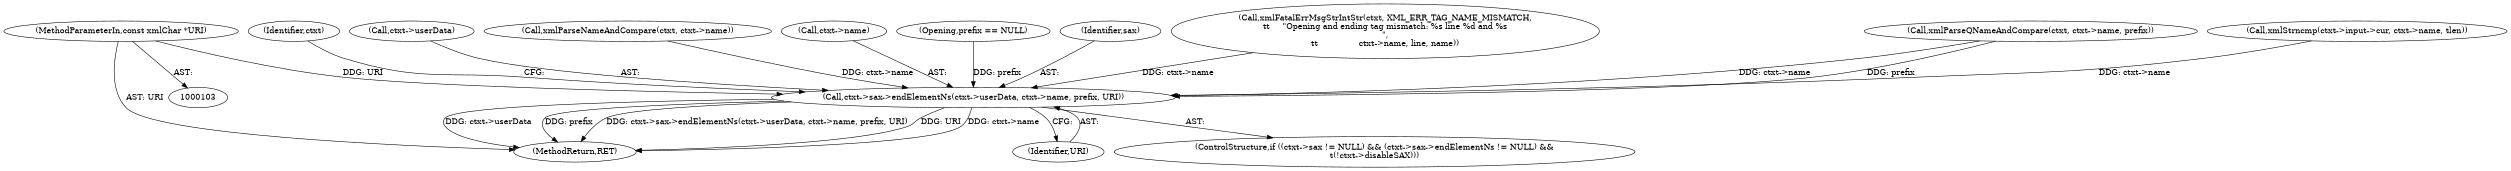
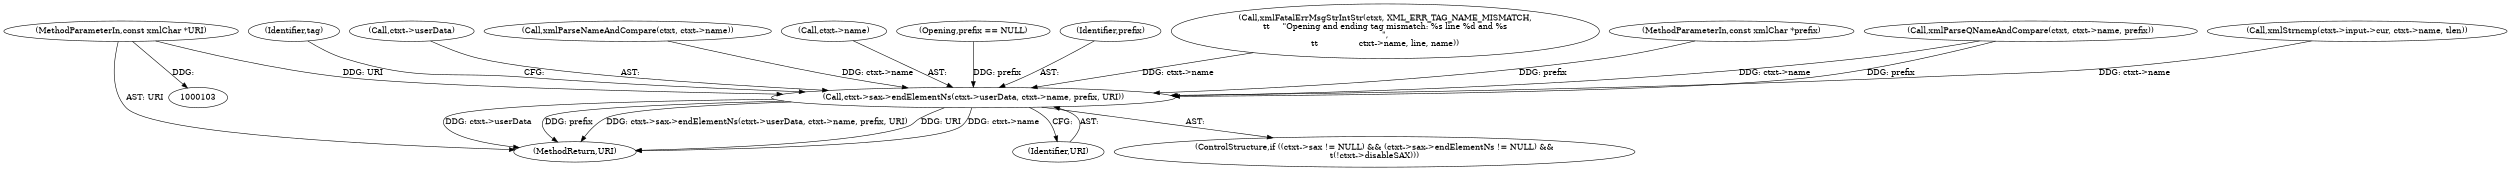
node "(Identifier,ctxt)": label "(Identifier,ctxt)" -> "(Identifier,tag)"
node "(Identifier,sax)": label "(Identifier,sax)" -> "(Identifier,prefix)"
node "(MethodParameterIn,const xmlChar *prefix)": added
edge "(MethodParameterIn,const xmlChar *URI)" -> "1000103": label "AST: " -> "DDG: "
node "(MethodReturn,RET)": label "(MethodReturn,RET)" -> "(MethodReturn,URI)"
